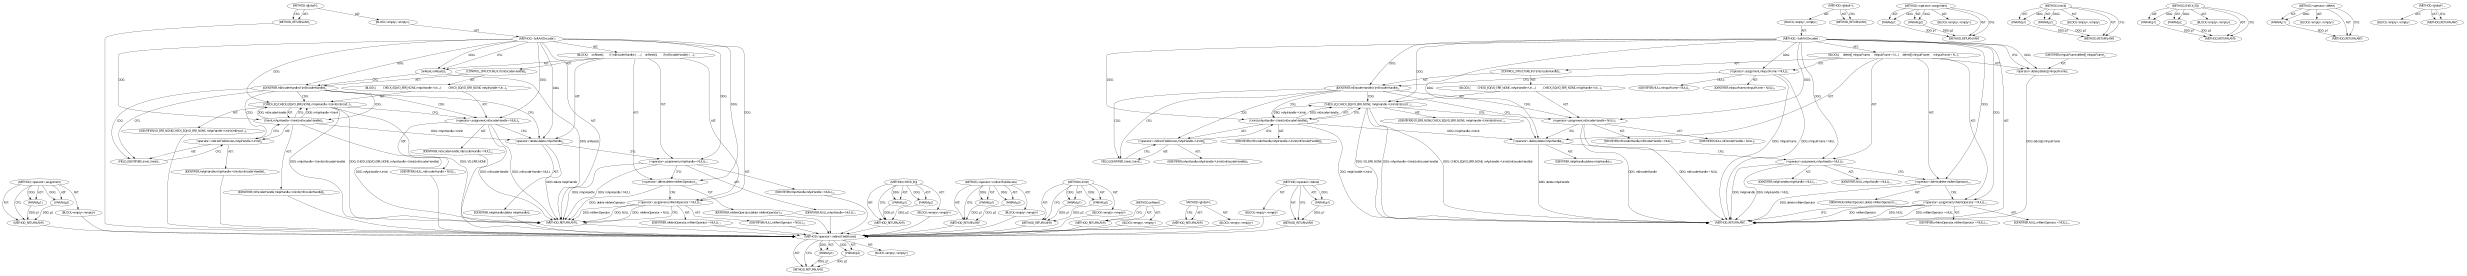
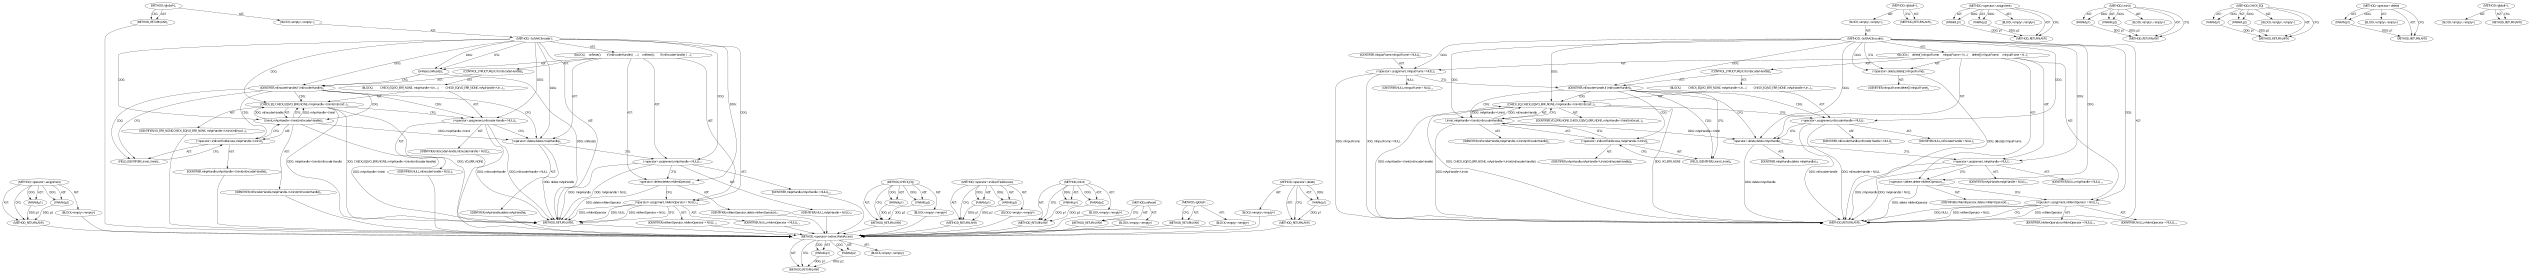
edge "(IDENTIFIER,mInputFrame,delete[] mInputFrame)" -> "(<operator>.delete,delete[] mInputFrame)": reversed
edge "(<operator>.assignment,mInputFrame = NULL)" -> "(IDENTIFIER,mInputFrame,mInputFrame = NULL)": reversed
